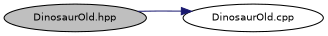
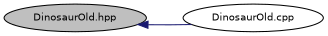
edge "DinosaurOld.hpp" -> "DinosaurOld.cpp": reversed
